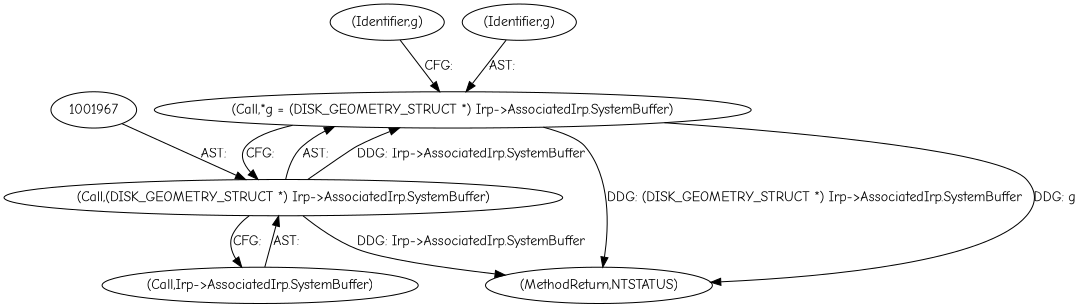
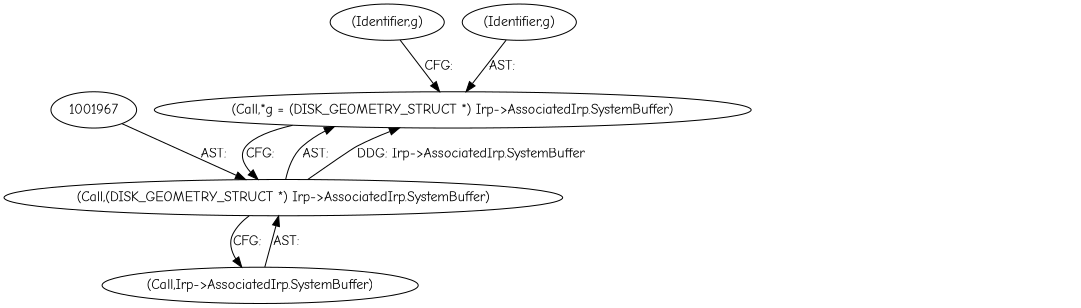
node "(MethodReturn,NTSTATUS)": removed
